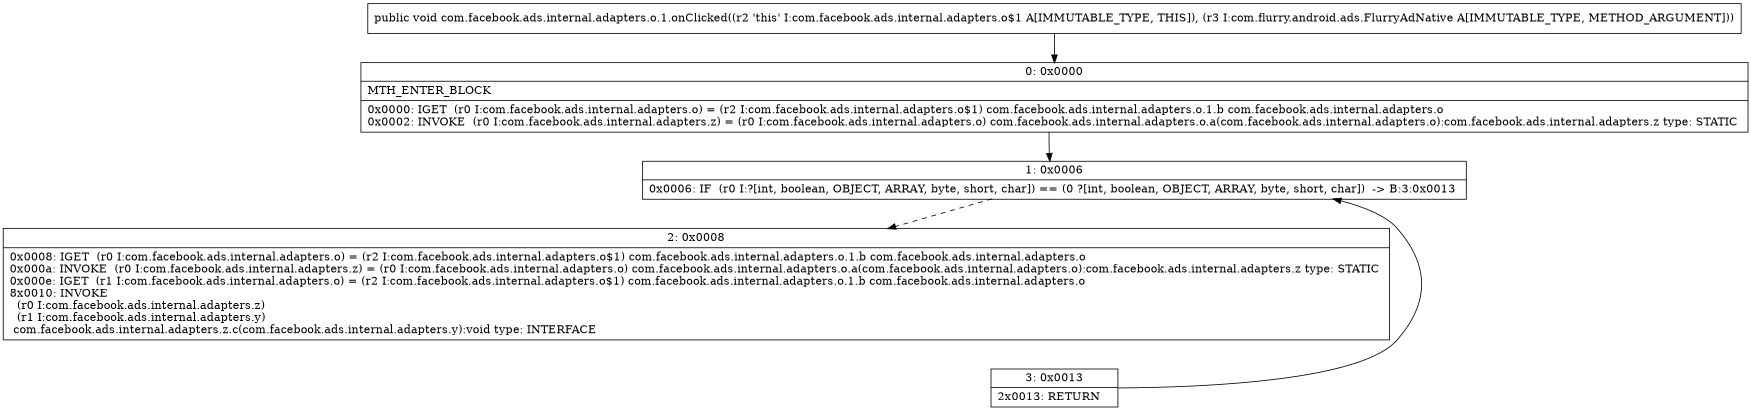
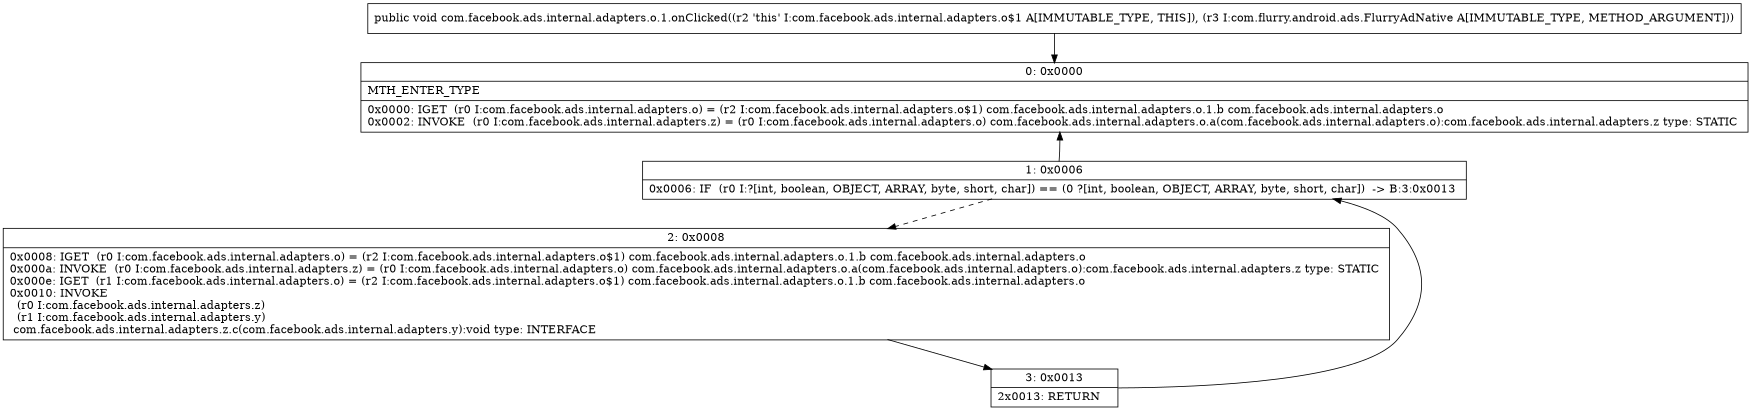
node "0: 0x0000": text "MTH_ENTER_BLOCK" -> "MTH_ENTER_TYPE"
edge "0: 0x0000" -> "1: 0x0006": reversed
node "2: 0x0008": text "8x0010: INVOKE" -> "0x0010: INVOKE"
edge "2: 0x0008" -> "3: 0x0013": added
